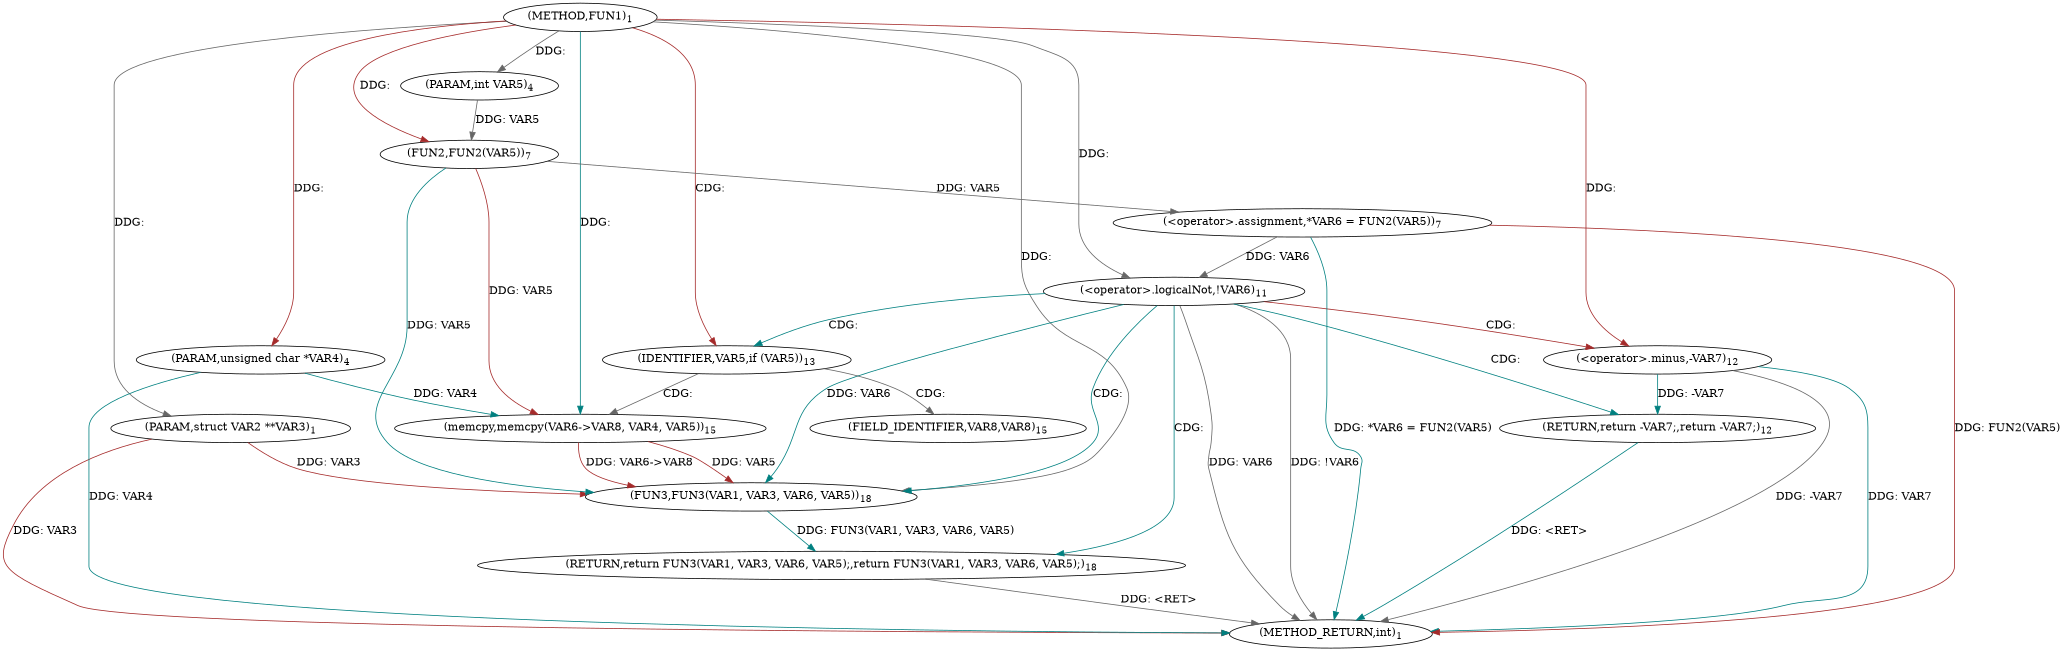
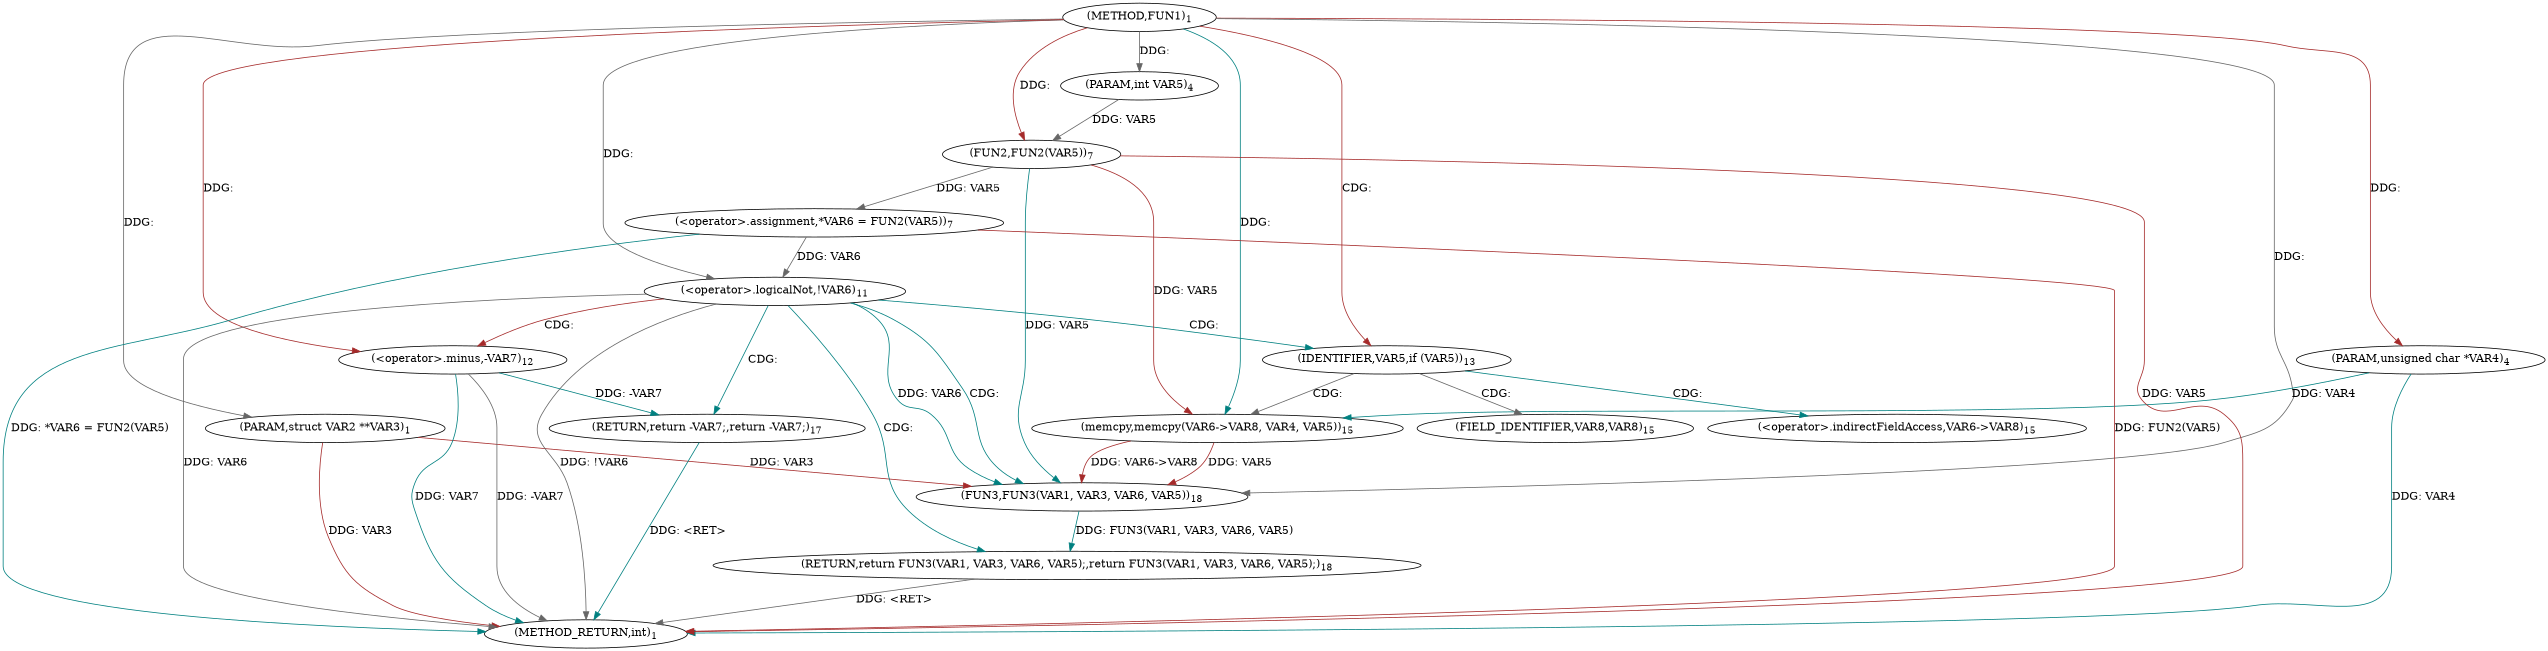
node "(RETURN,return -VAR7;,return -VAR7;)": text "12" -> "17"
node "(<operator>.indirectFieldAccess,VAR6->VAR8)": added
edge "(FUN2,FUN2(VAR5))" -> "(METHOD_RETURN,int)": added, label "DDG: VAR5"
